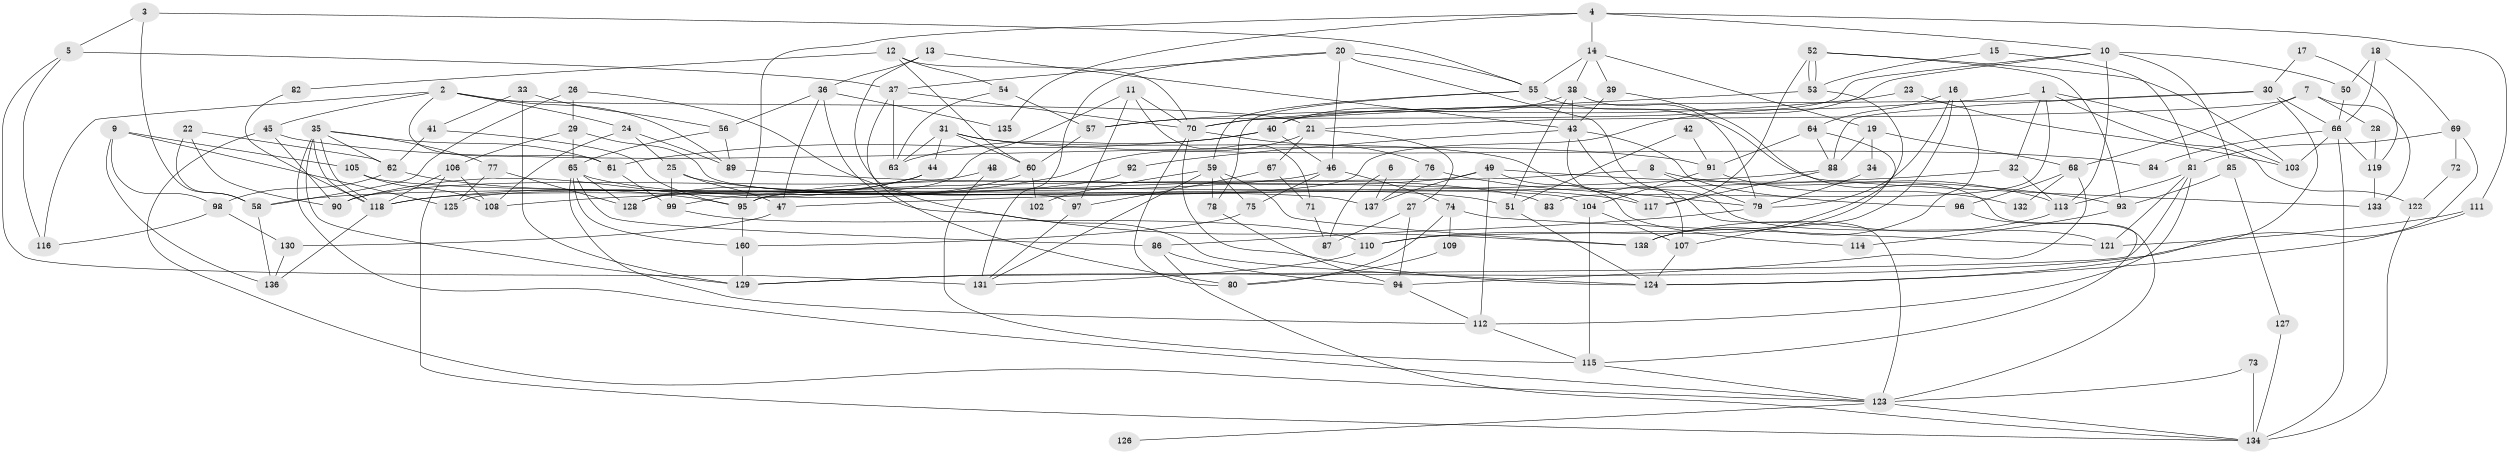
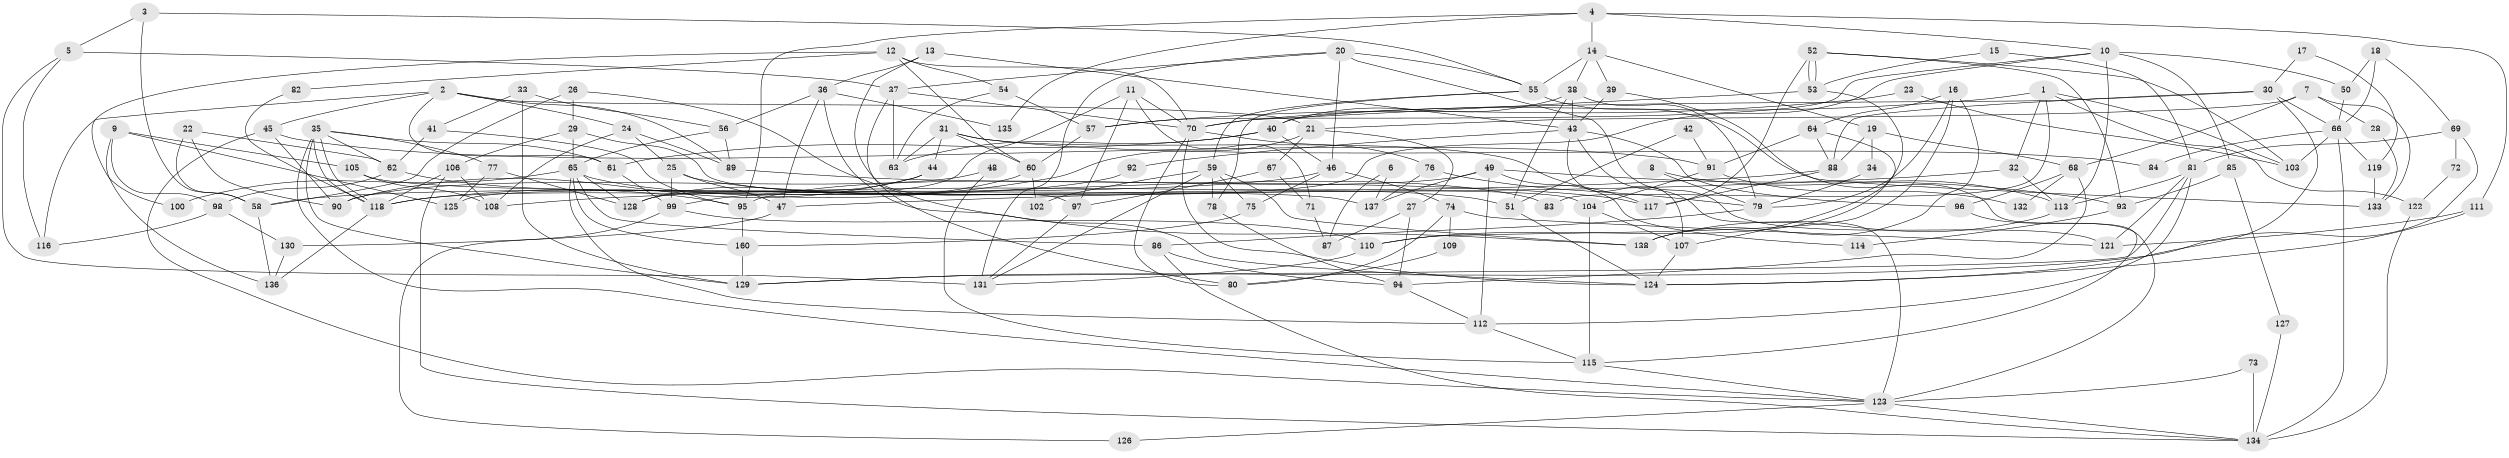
edge "28" -- "119": now "28" -- "133"
edge "8" -- "95": removed
node "100": added
edge "99" -- "126": added
